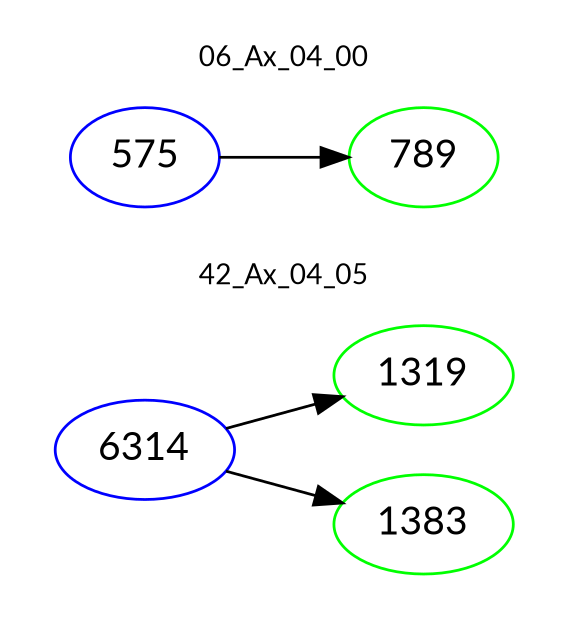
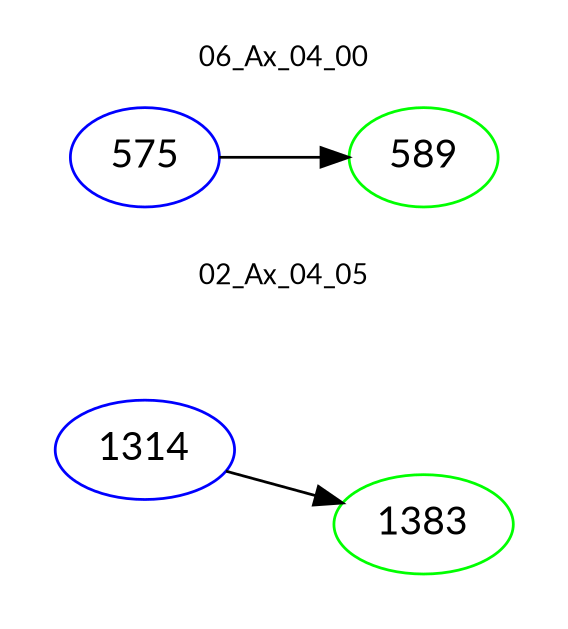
node "789": label "789" -> "589"
cluster "42_Ax_04_05": label "42_Ax_04_05" -> "02_Ax_04_05"
node "1319": removed
node "6314": label "6314" -> "1314"
